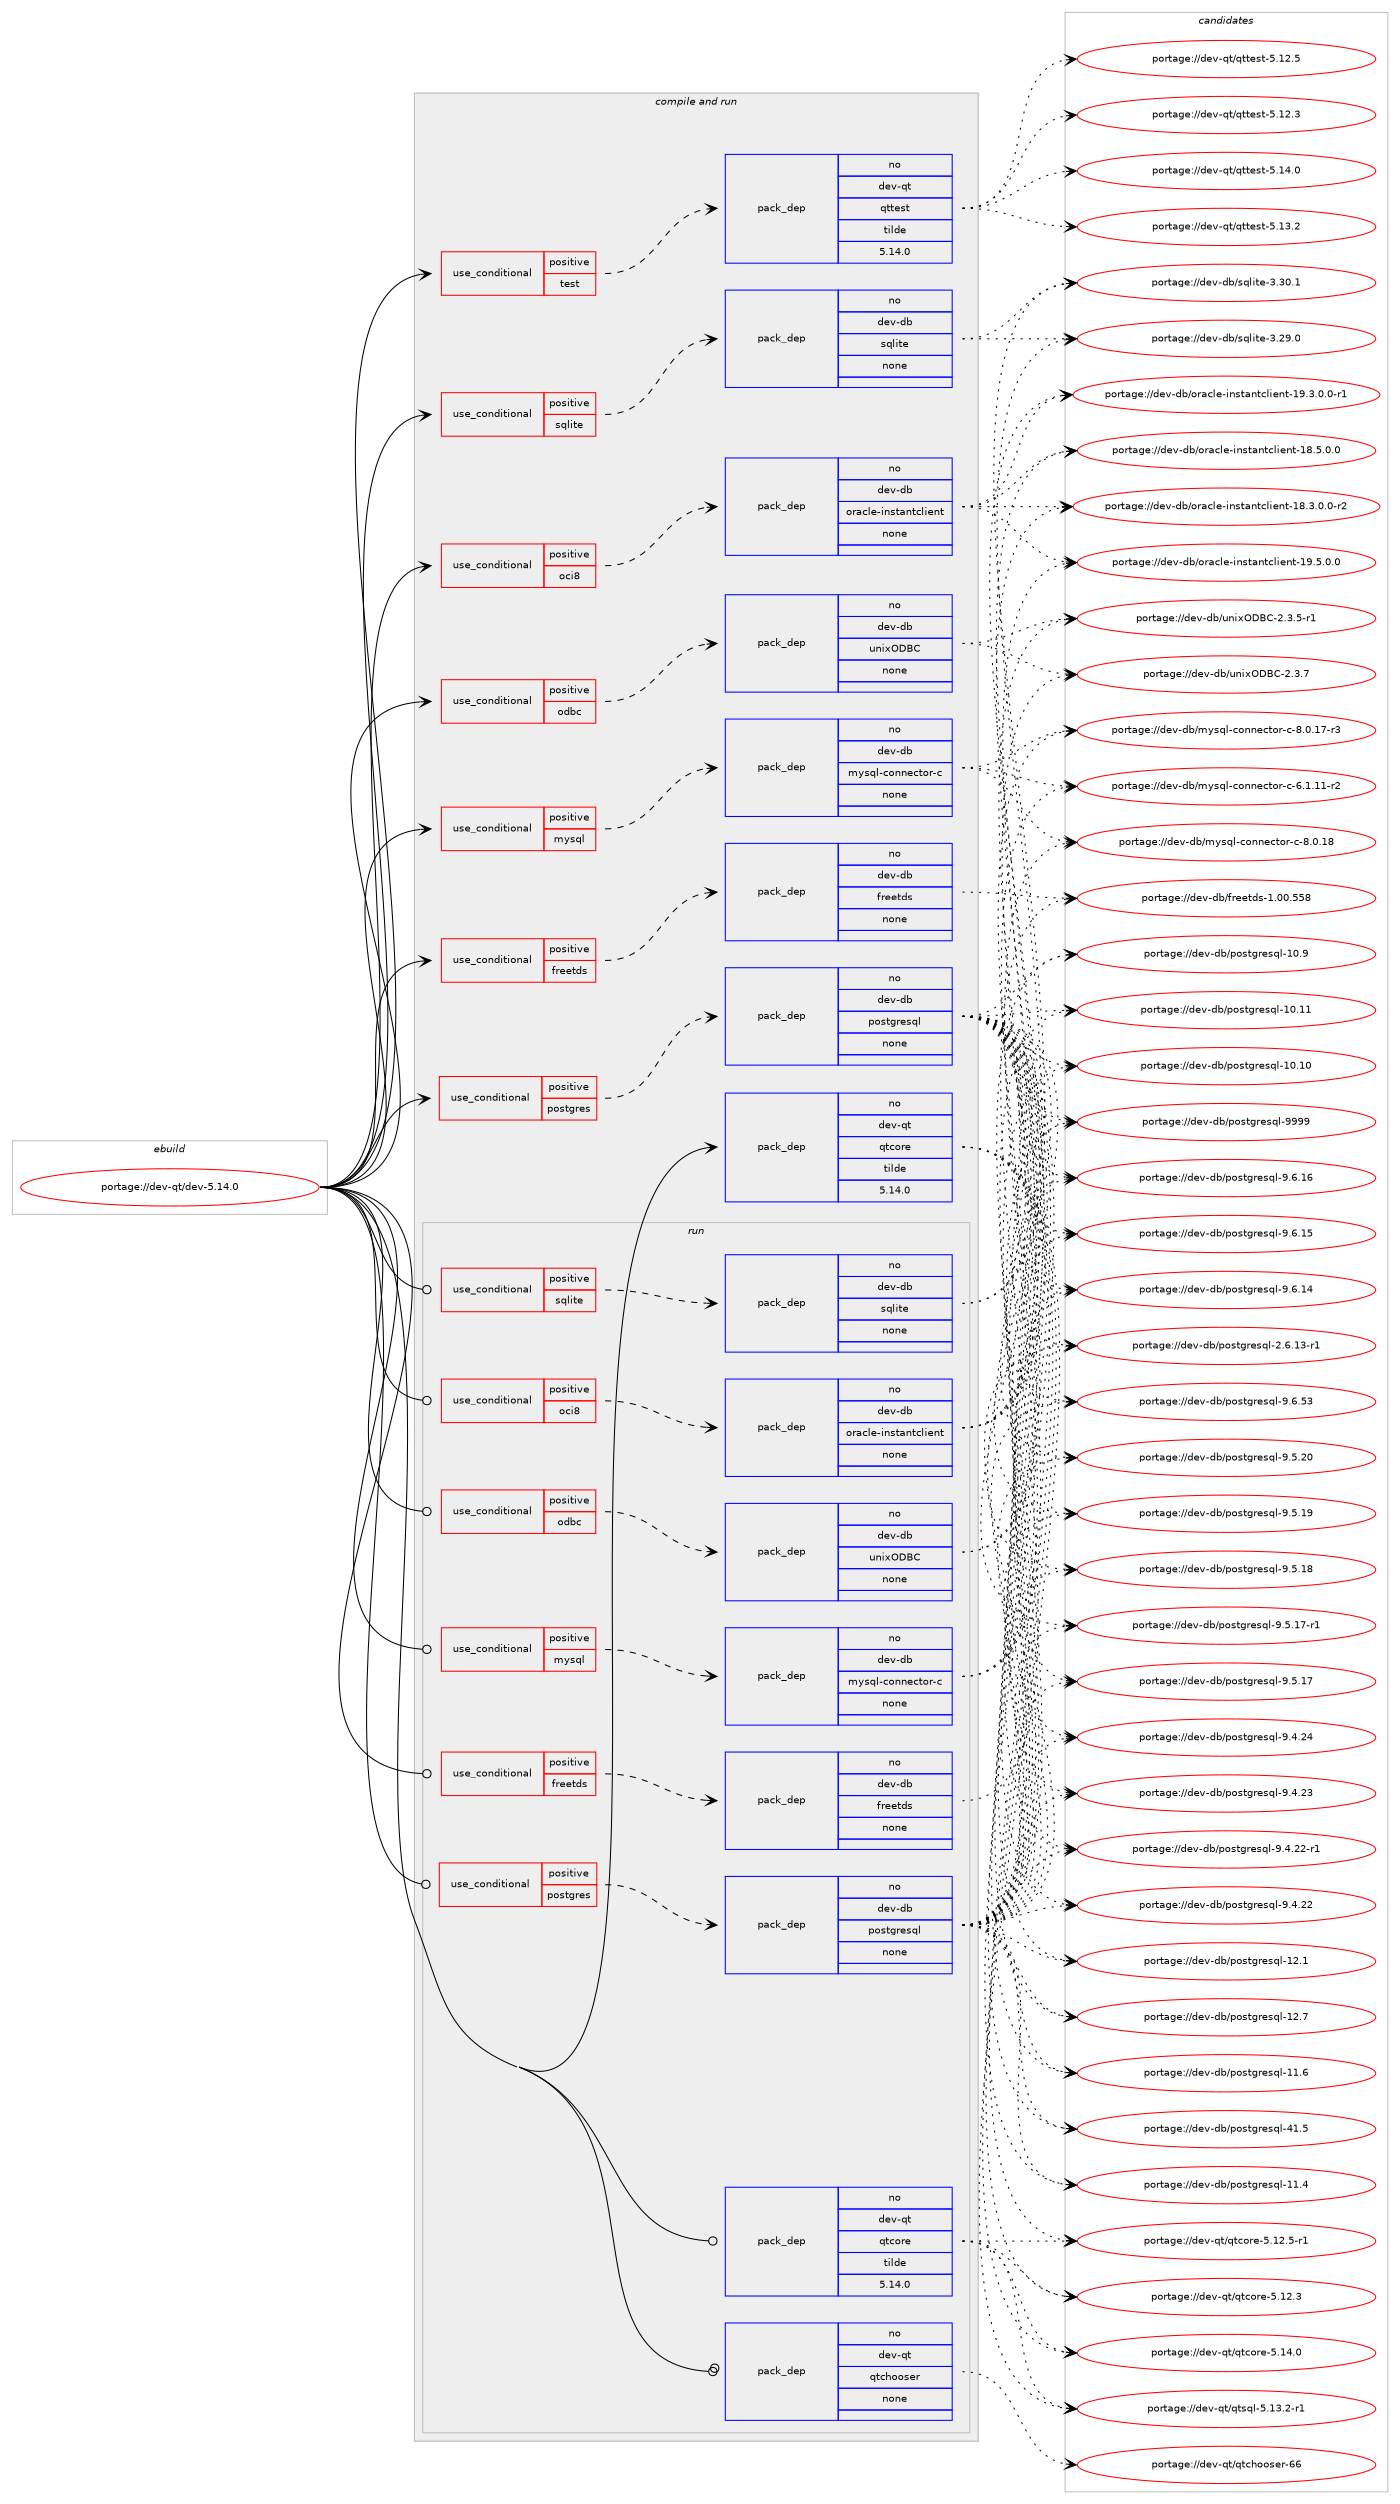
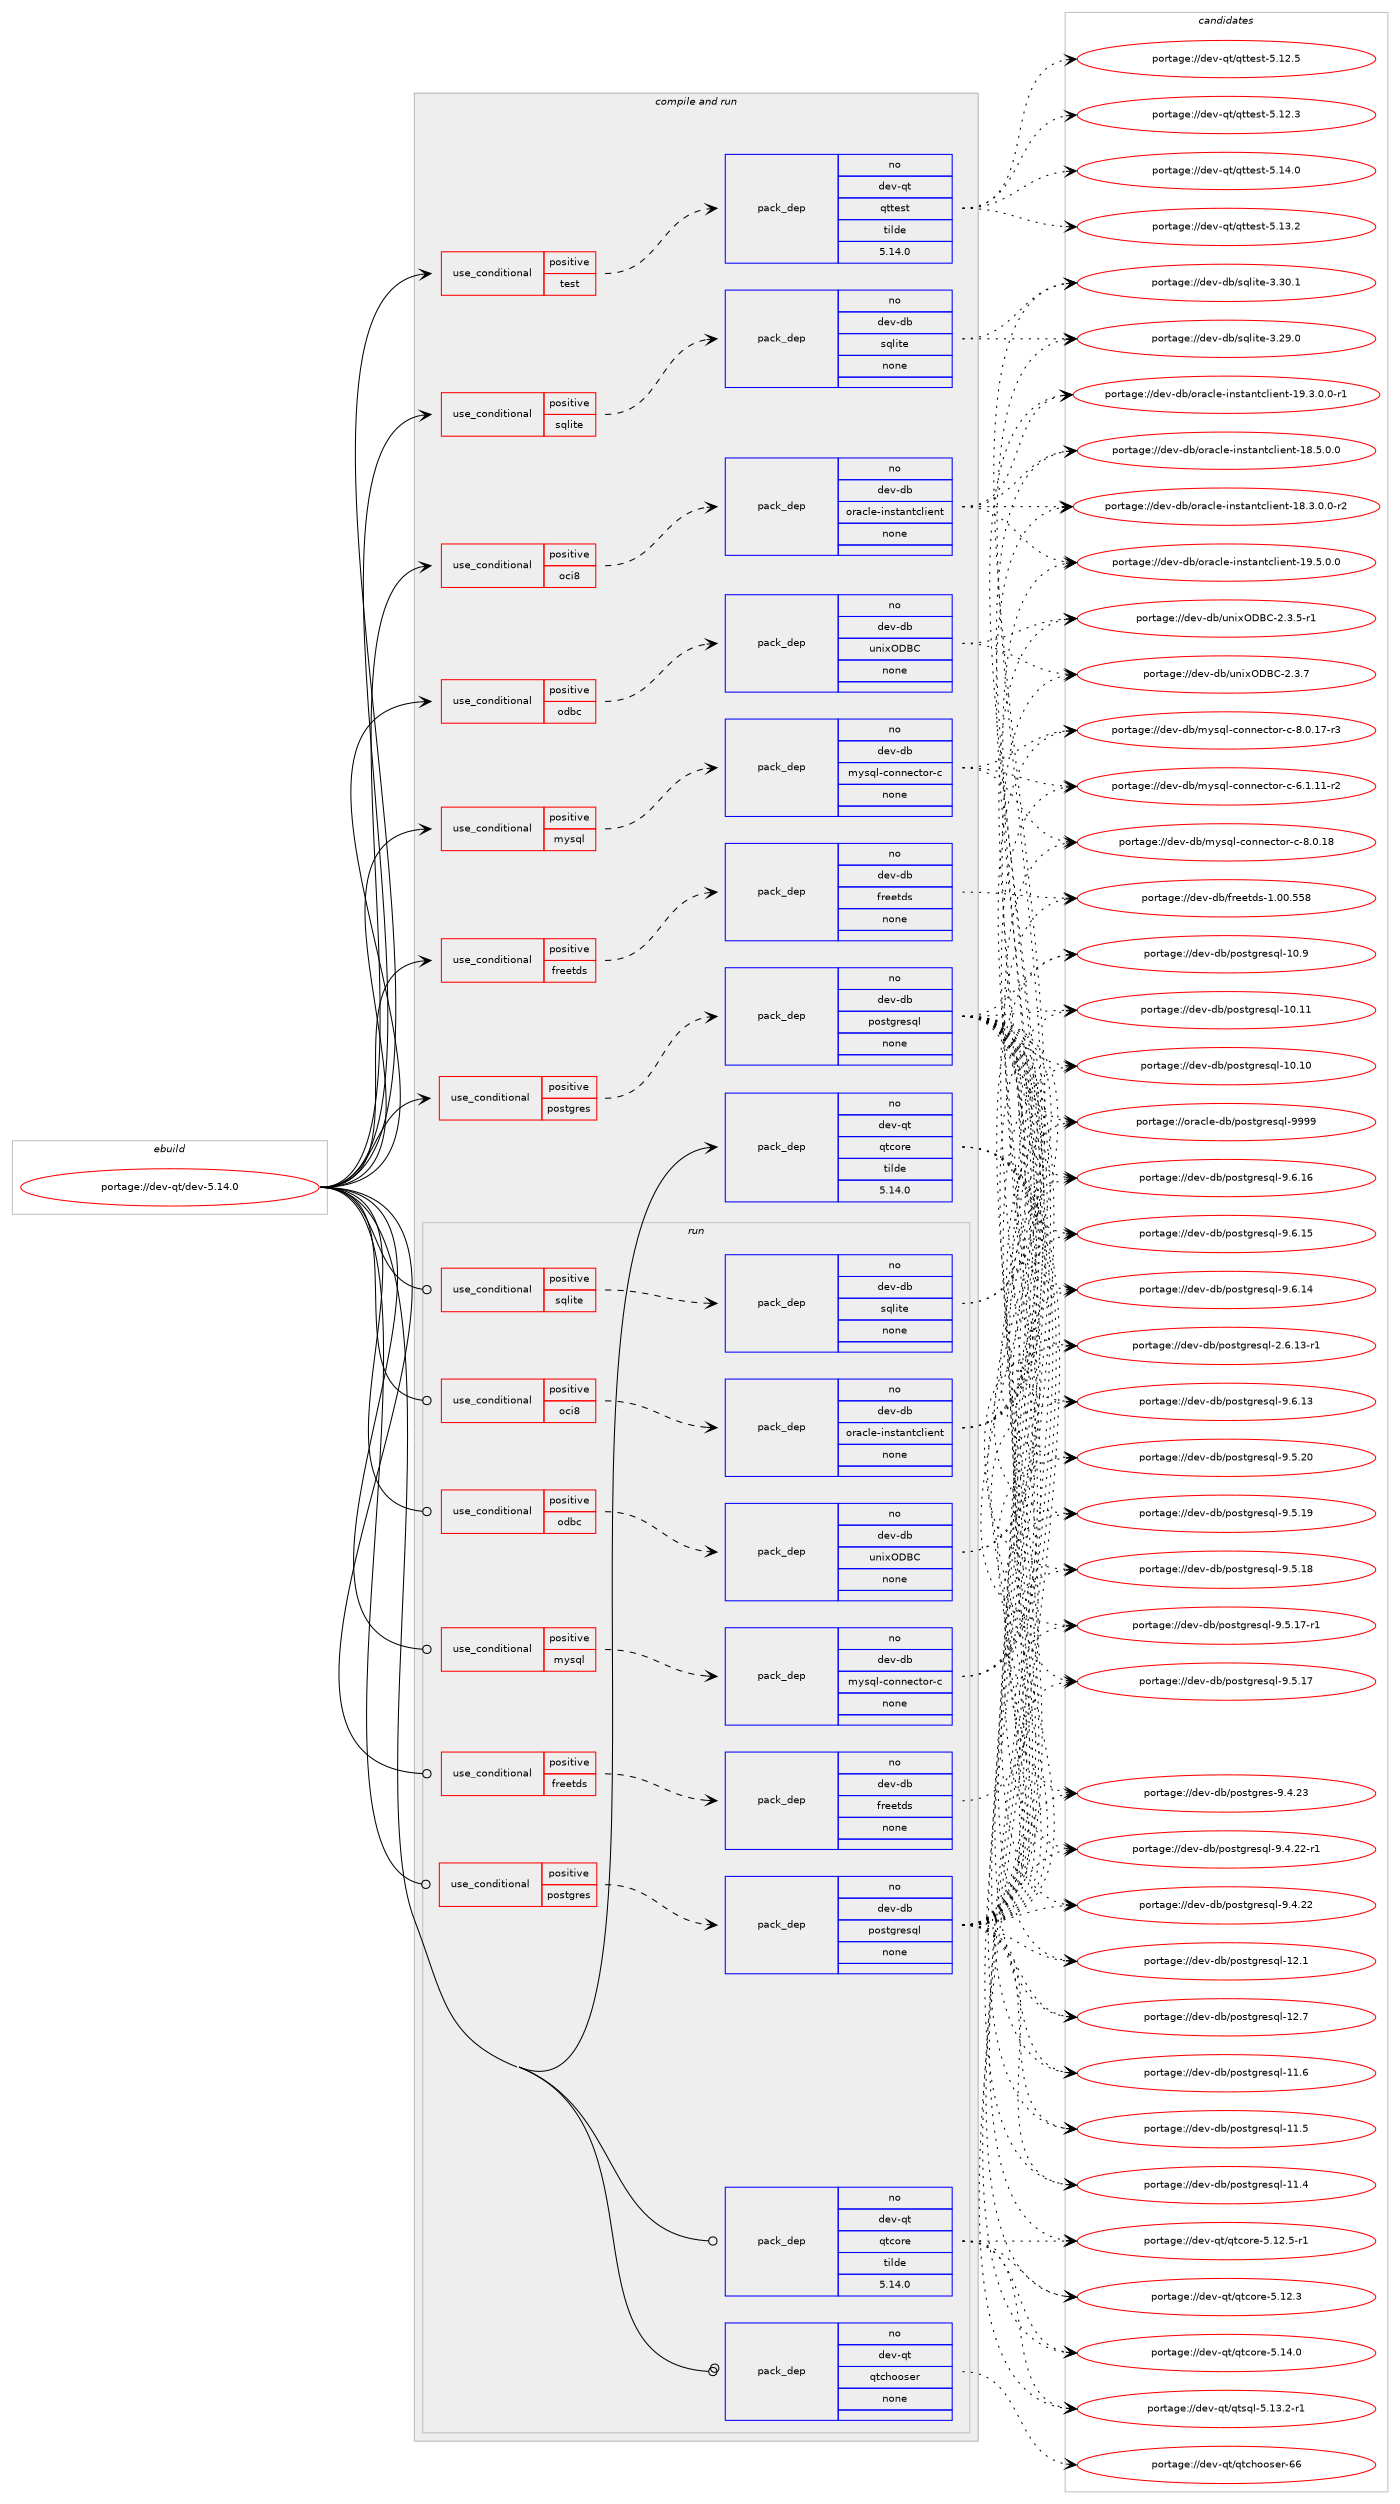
node "portage://dev-db/postgresql-9999": label "portage://dev-db/postgresql-9999" -> "portage://oracle-db/postgresql-9999"
node "portage://dev-db/postgresql-9.6.53": label "portage://dev-db/postgresql-9.6.53" -> "portage://dev-db/postgresql-9.6.13"
node "portage://dev-db/postgresql-9.4.24": removed
node "portage://dev-db/postgresql-9.4.23": label "portage://dev-db/postgresql-9.4.23" -> "portage://dev-db/postgres-9.4.23"
node "portage://dev-db/postgresql-41.5": label "portage://dev-db/postgresql-41.5" -> "portage://dev-db/postgresql-11.5"
